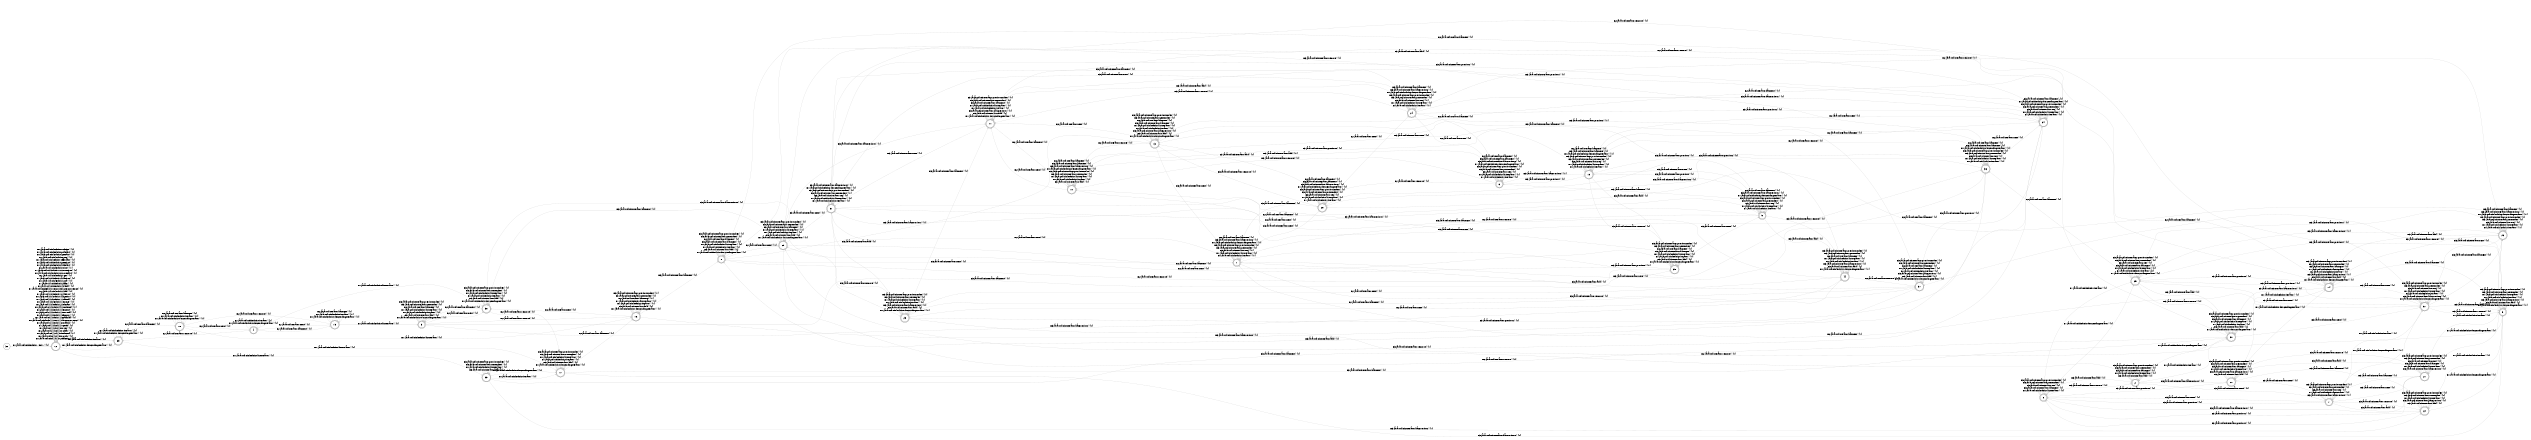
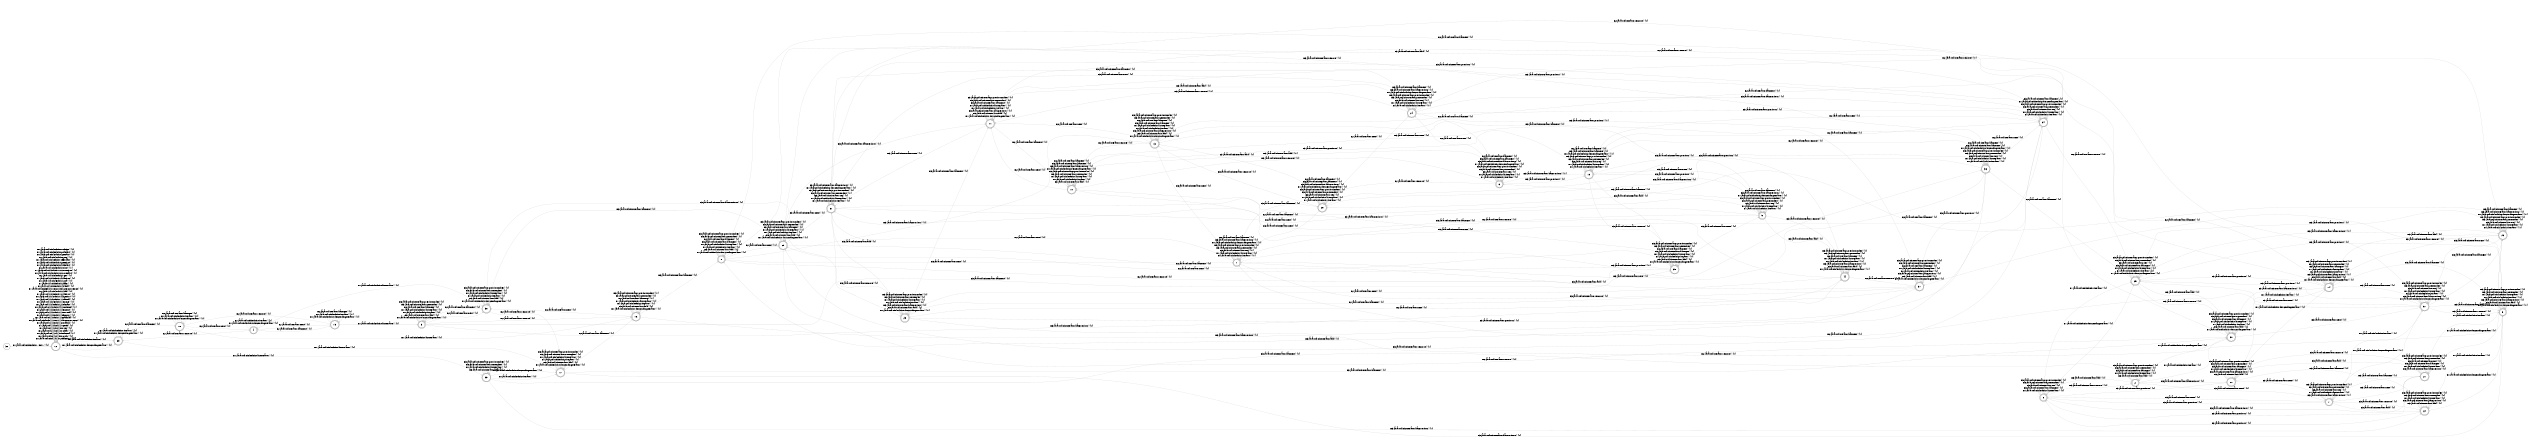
edge "34" -> "25": added, label "#2.java.util.Iterator.remove() [1]"
